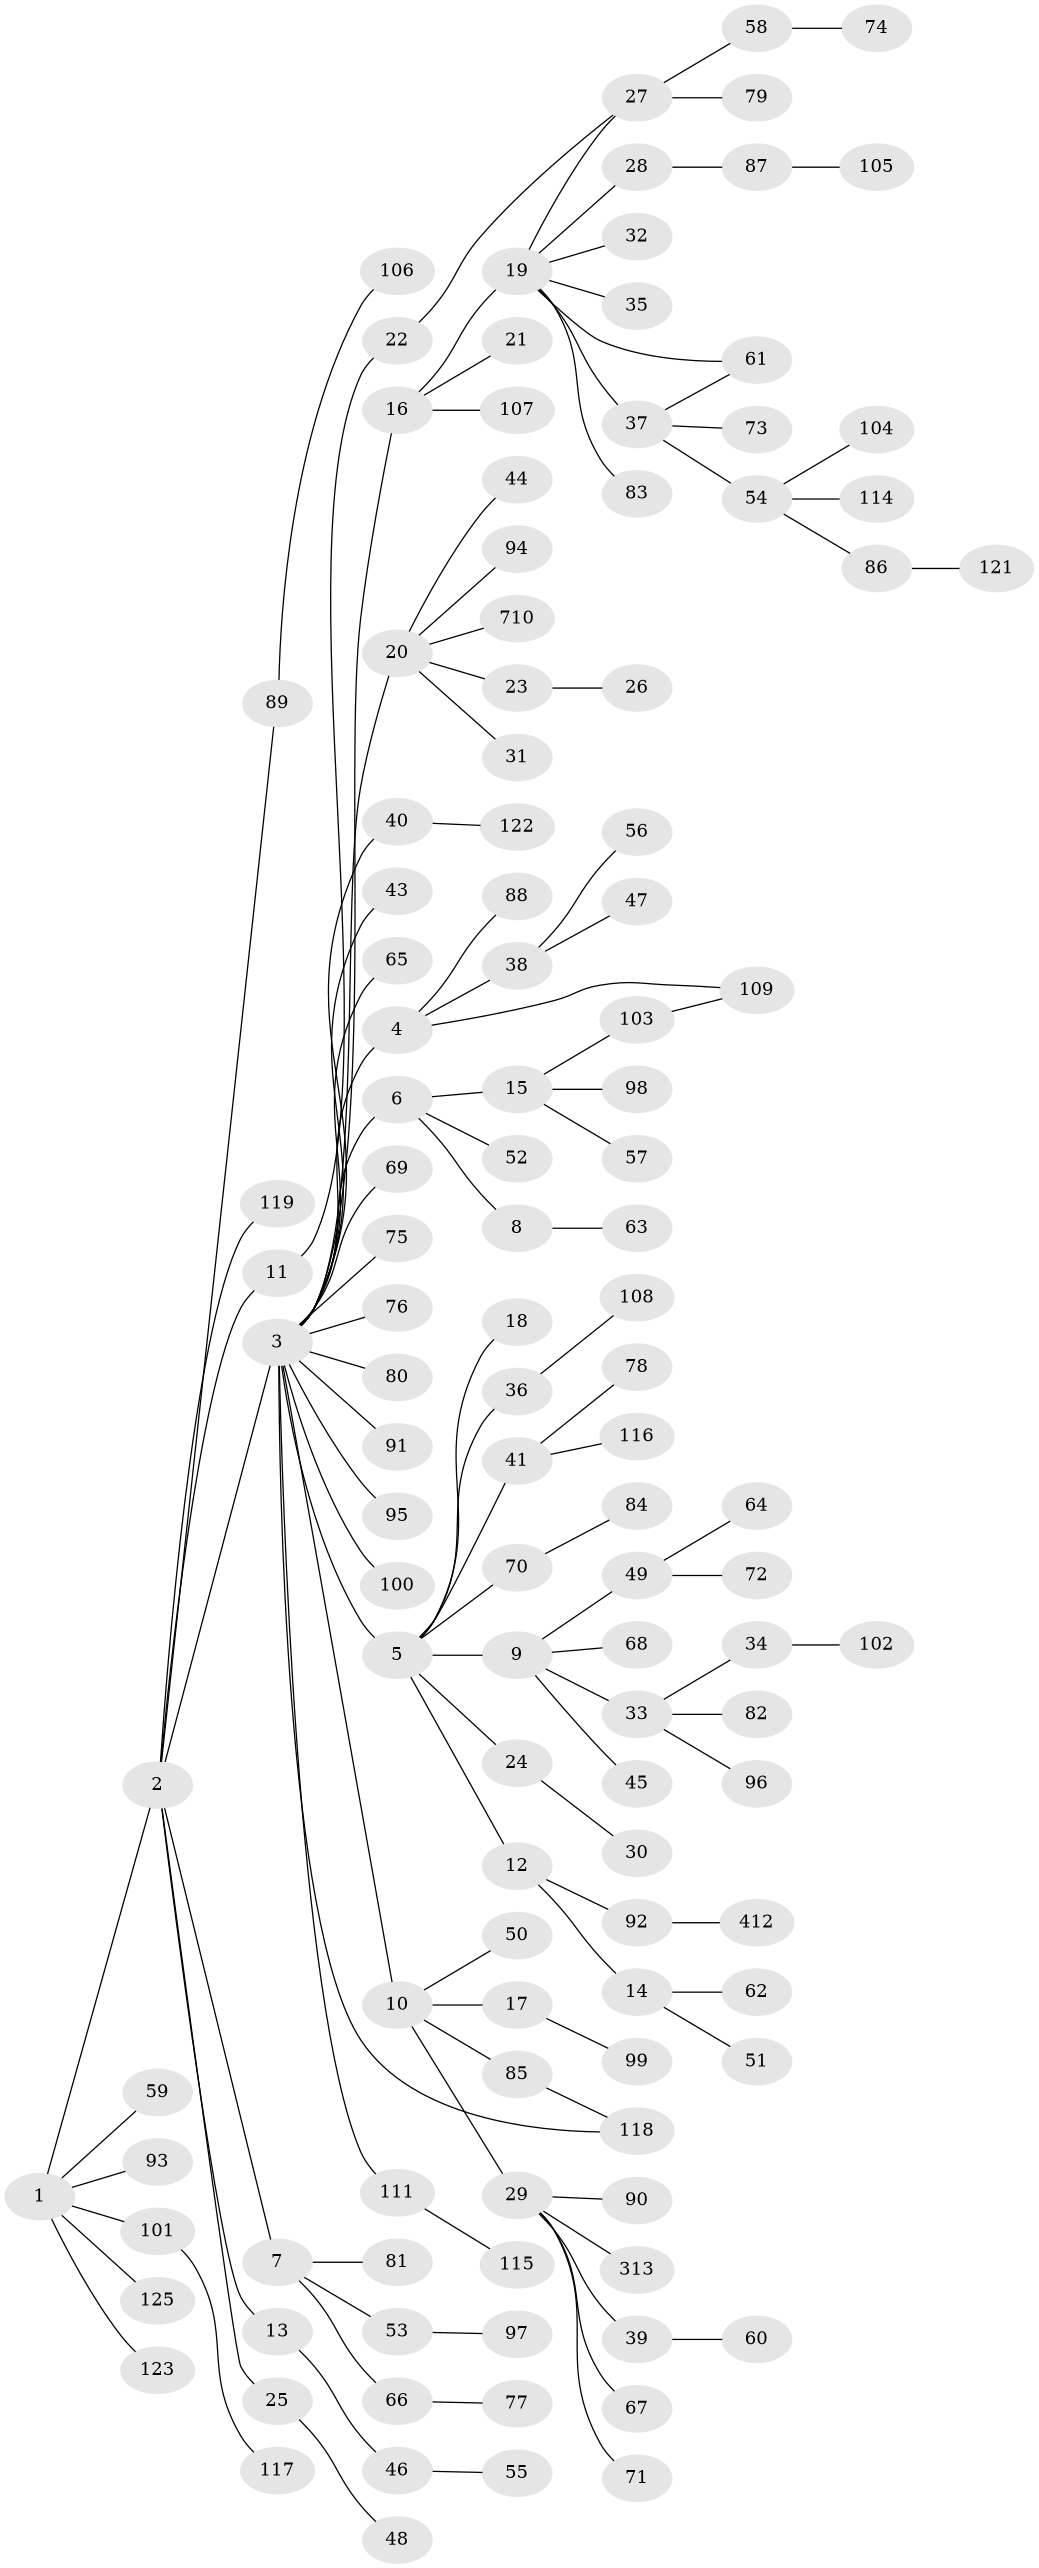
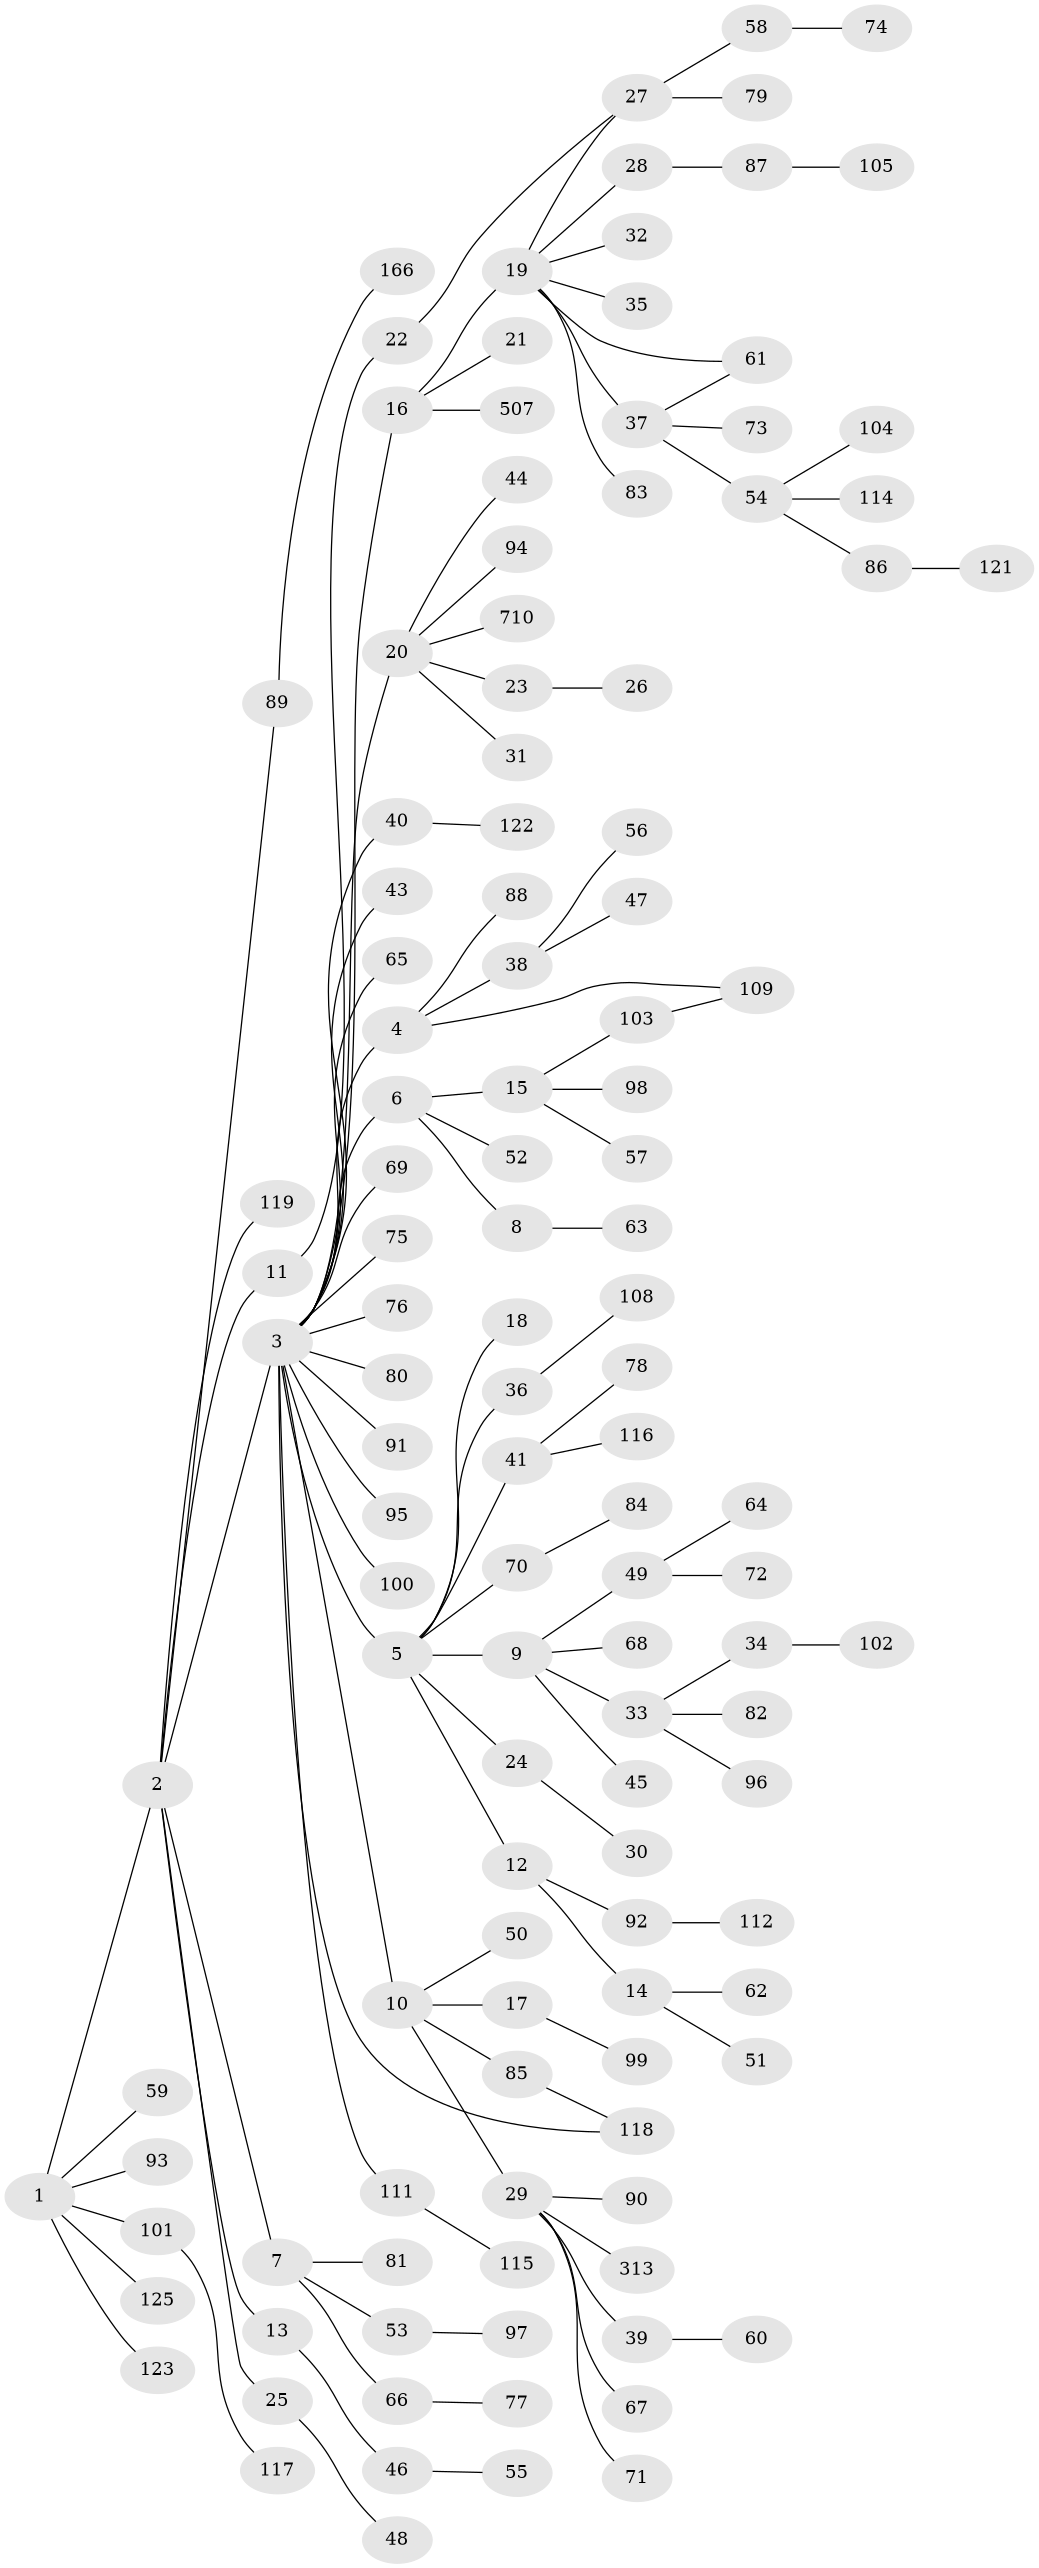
node "106": label "106" -> "166"
node "107": label "107" -> "507"
node "412": label "412" -> "112"
